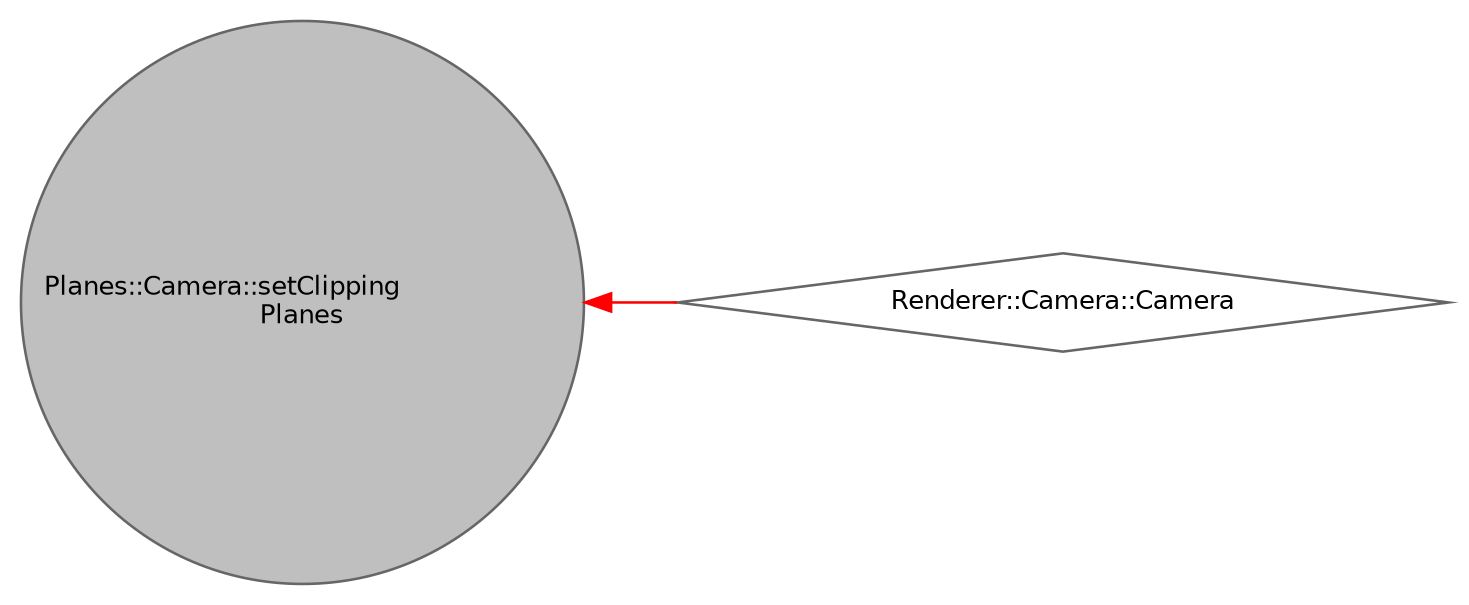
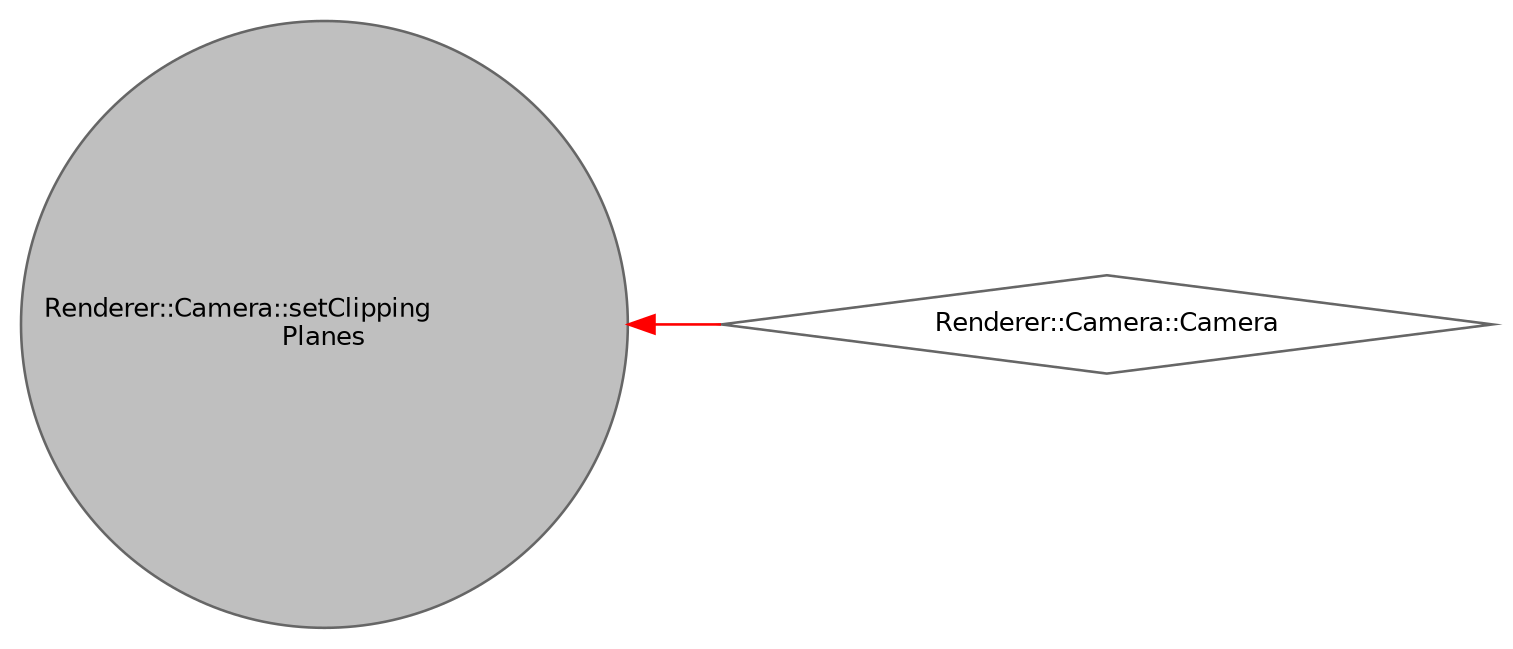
node "Planes::Camera::setClipping Planes": label "Planes::Camera::setClipping Planes" -> "Renderer::Camera::setClipping Planes"
